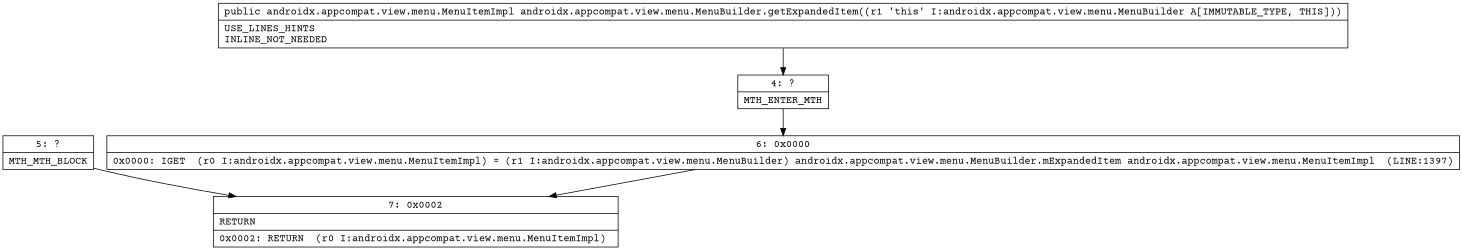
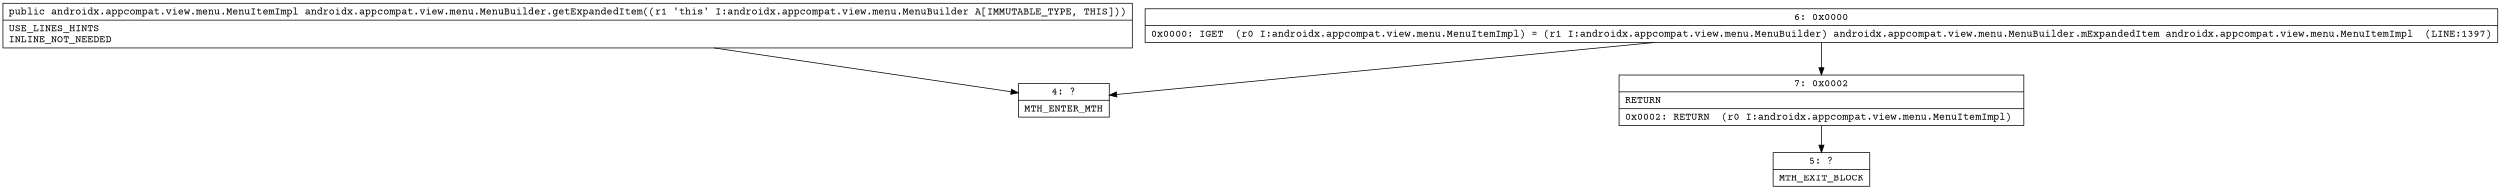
edge "4: ?" -> "6: 0x0000": reversed
node "5: ?": text "MTH_MTH_BLOCK" -> "MTH_EXIT_BLOCK"
edge "5: ?" -> "7: 0x0002": reversed
